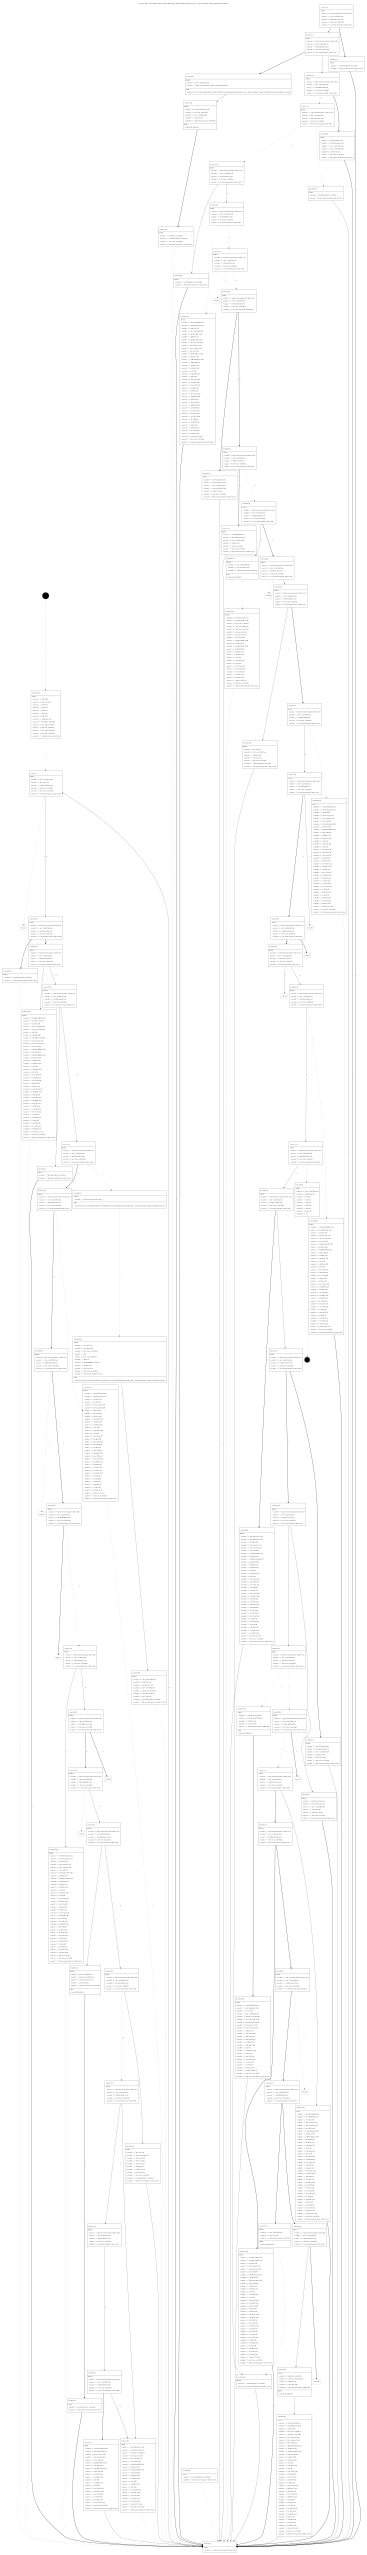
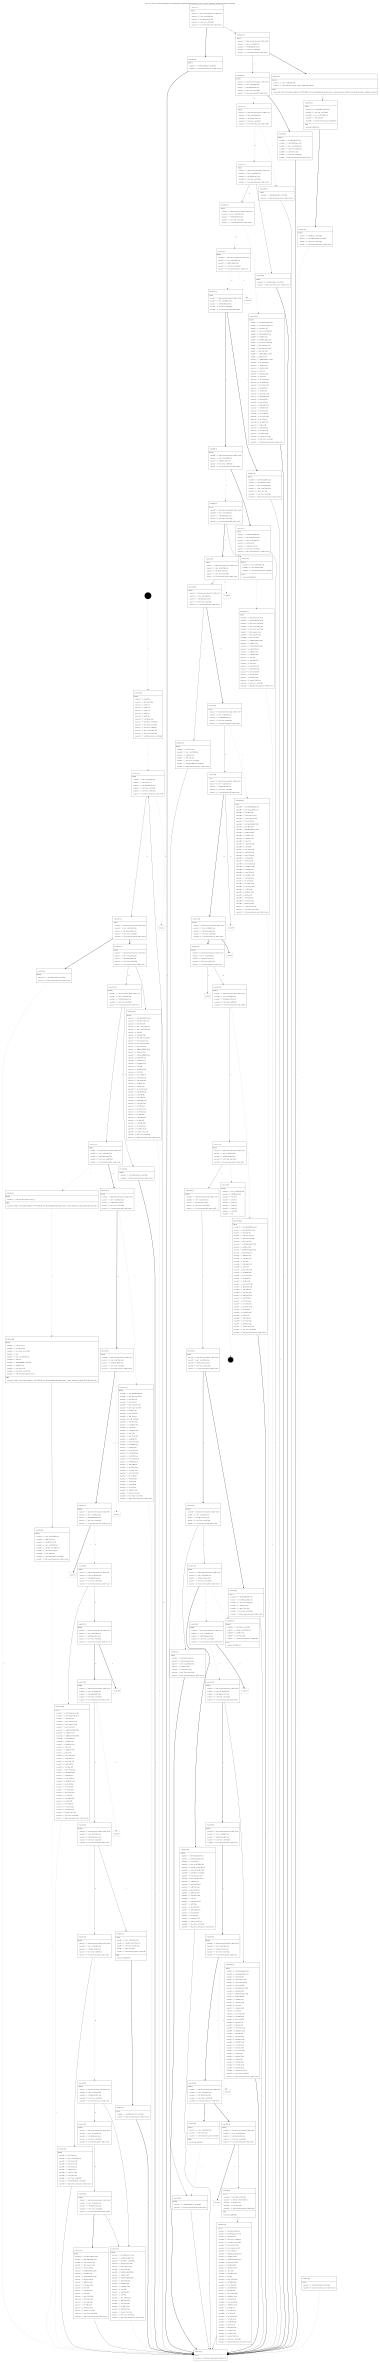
node "0x40183f [144]": removed
edge "0x401b60 [23]" -> "0x401b77 [106]": now "0x401624 [25]" -> "0x401b77 [106]"
node "0x401969 [144]": removed
